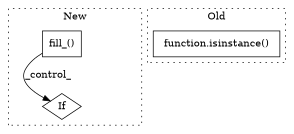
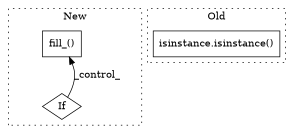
node "function.isinstance()": label "function.isinstance()" -> "isinstance.isinstance()"
edge "fill_()" -> "If": reversed
